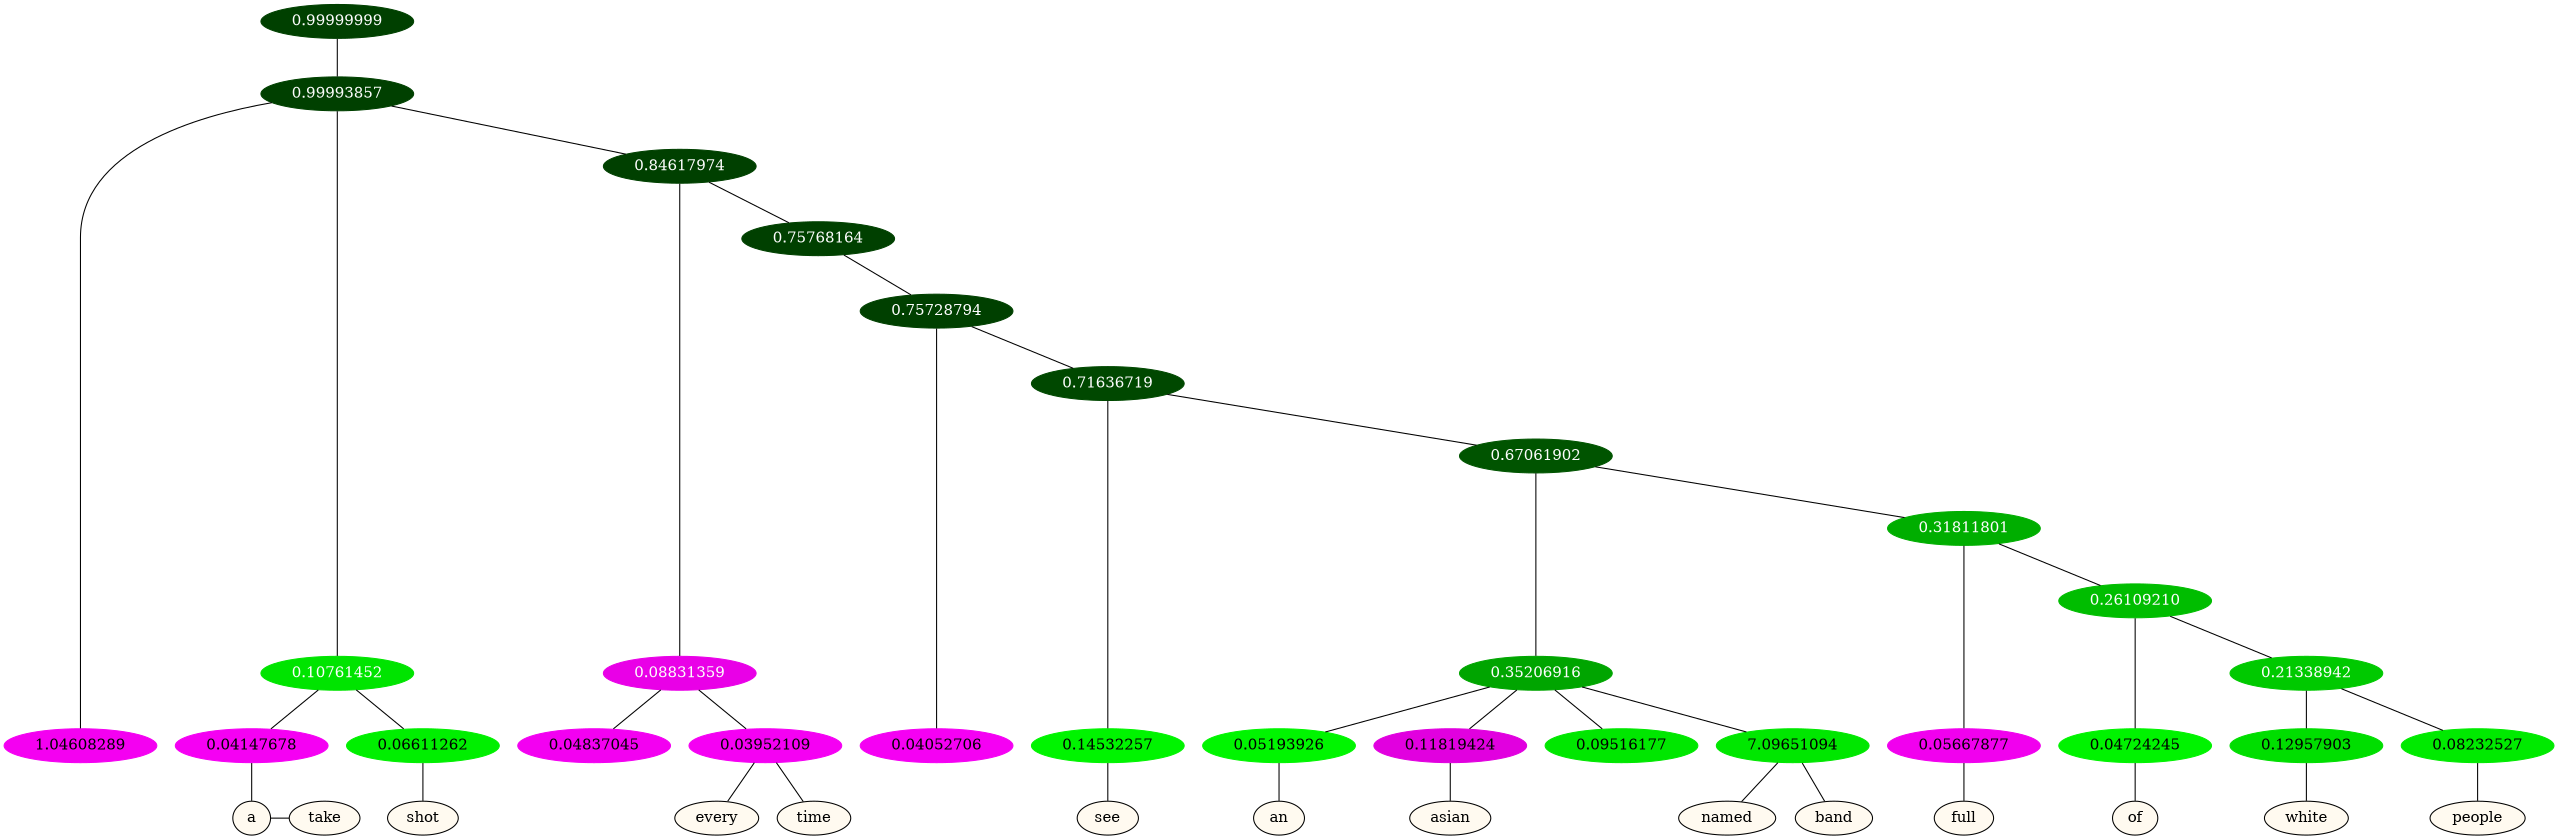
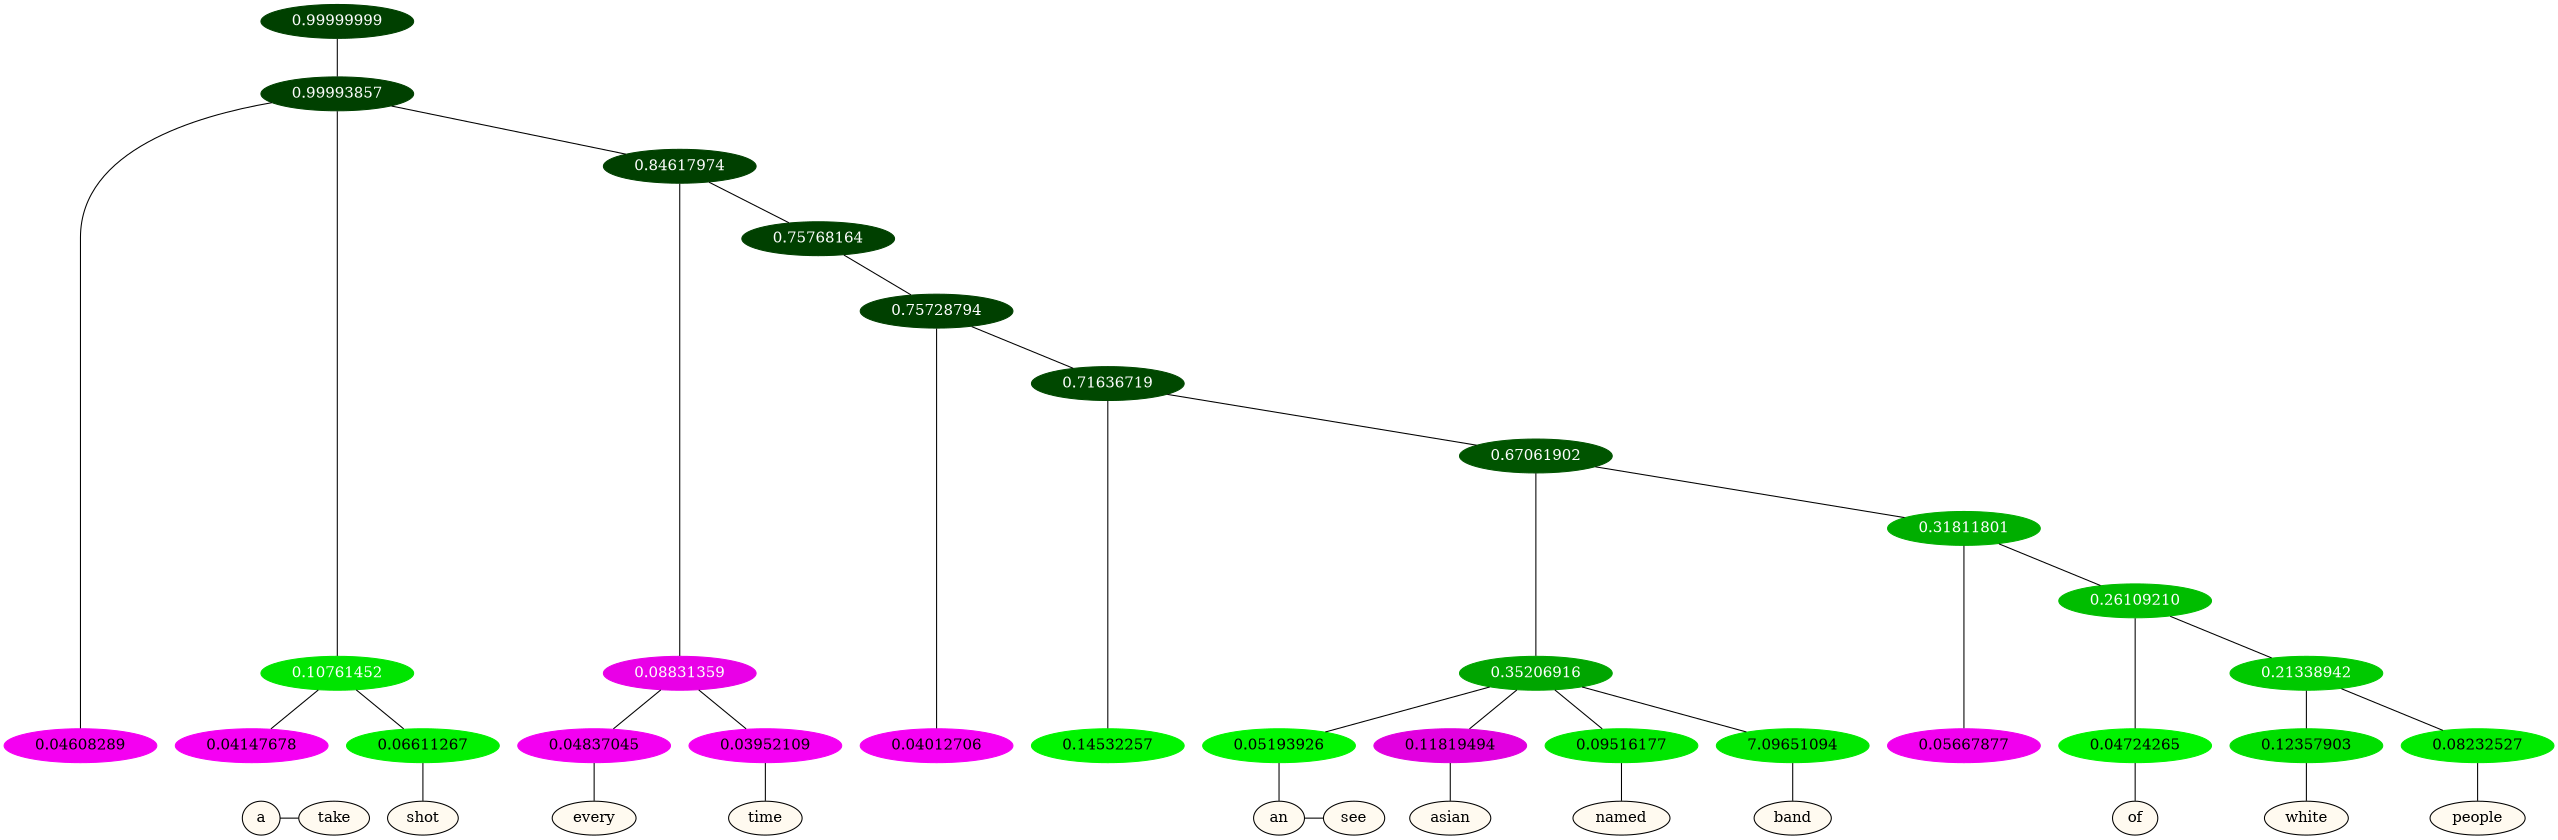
node "1.04608289": label "1.04608289" -> "0.04608289"
node "0.06611262": label "0.06611262" -> "0.06611267"
node "0.04052706": label "0.04052706" -> "0.04012706"
node "0.11819424": label "0.11819424" -> "0.11819494"
node "0.04724245": label "0.04724245" -> "0.04724265"
node "0.12957903": label "0.12957903" -> "0.12357903"
edge "0.04147678" -- "a": removed
edge "0.03952109" -- "every": now "0.04837045" -- "every"
edge "0.14532257" -- "see": now "an" -- "see"
edge "7.09651094" -- "named": now "0.09516177" -- "named"
node "full": removed
